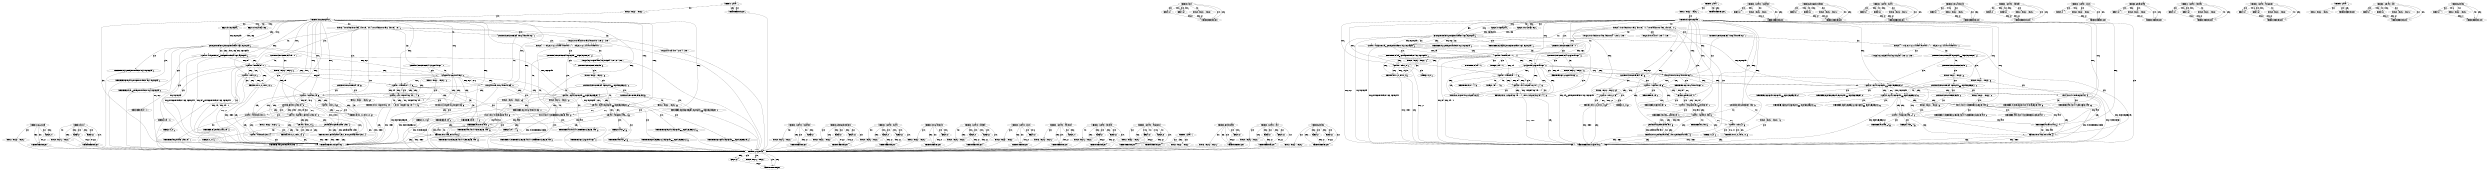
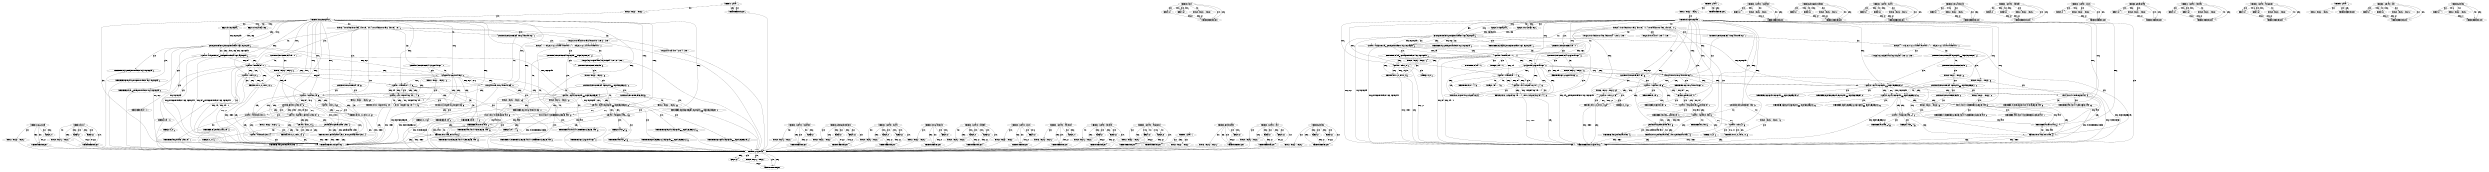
node "(IDENTIFIER,desc,get_desc_base(desc))": added
